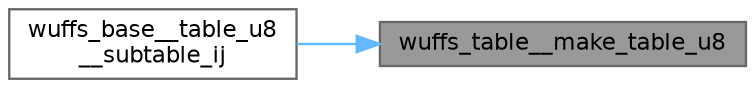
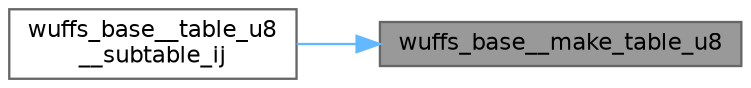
node "wuffs_table__make_table_u8": label "wuffs_table__make_table_u8" -> "wuffs_base__make_table_u8"
